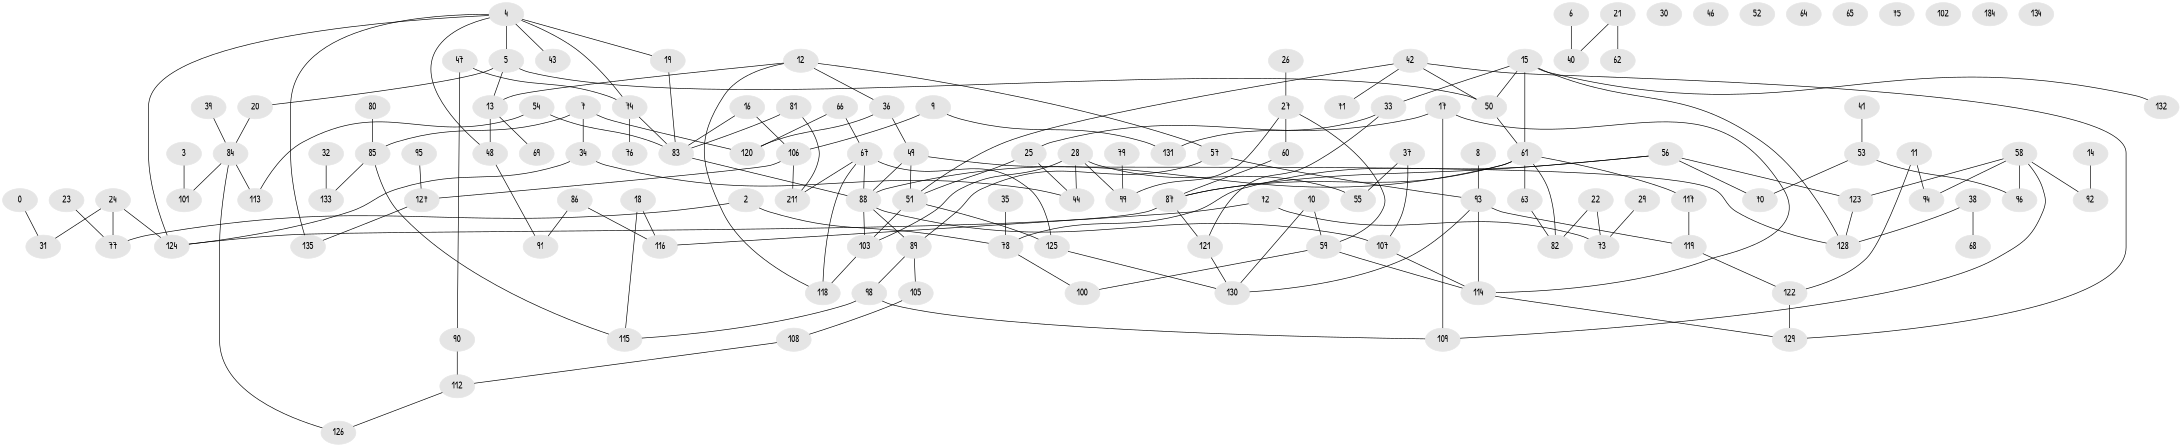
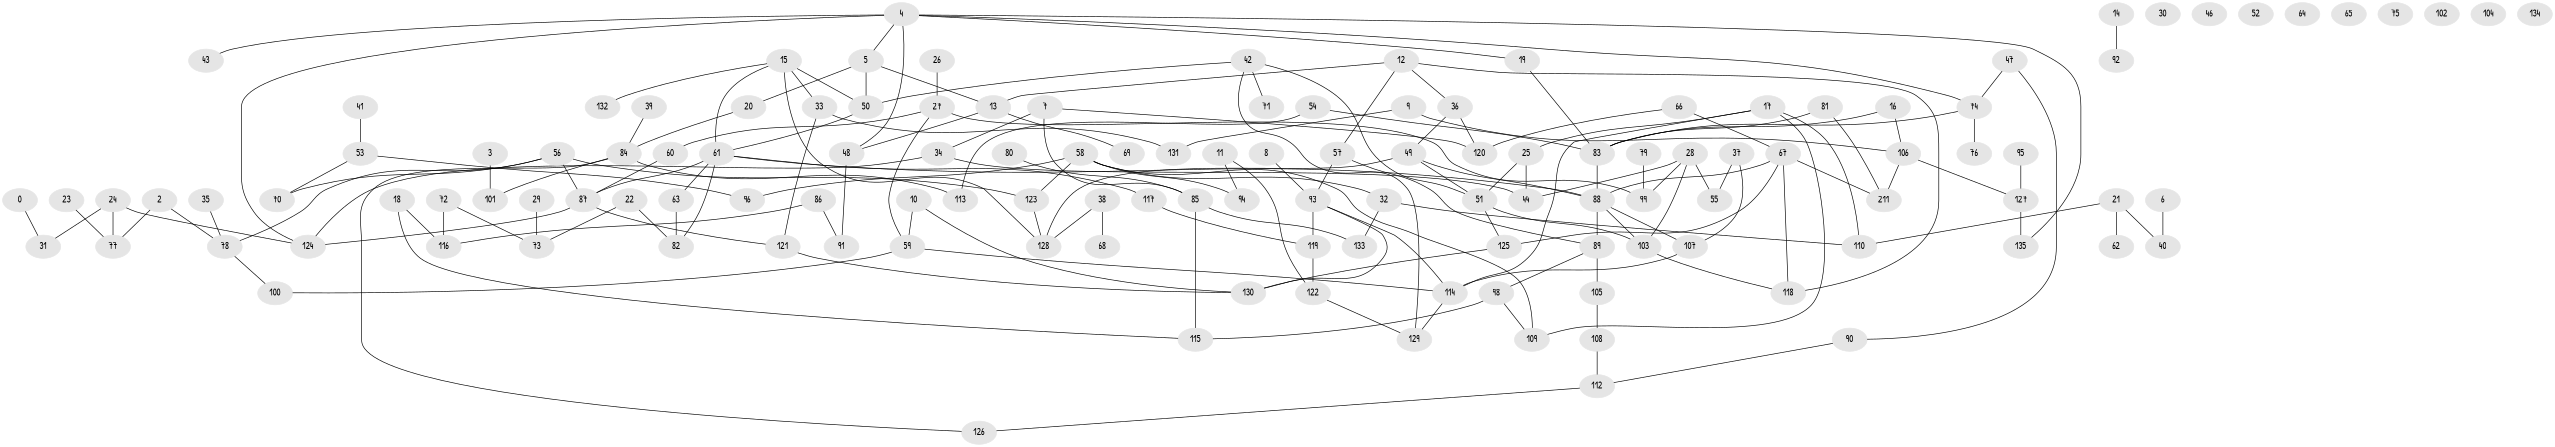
node "184": label "184" -> "104"
edge "58" -- "92": now "58" -- "32"
node "110": added
